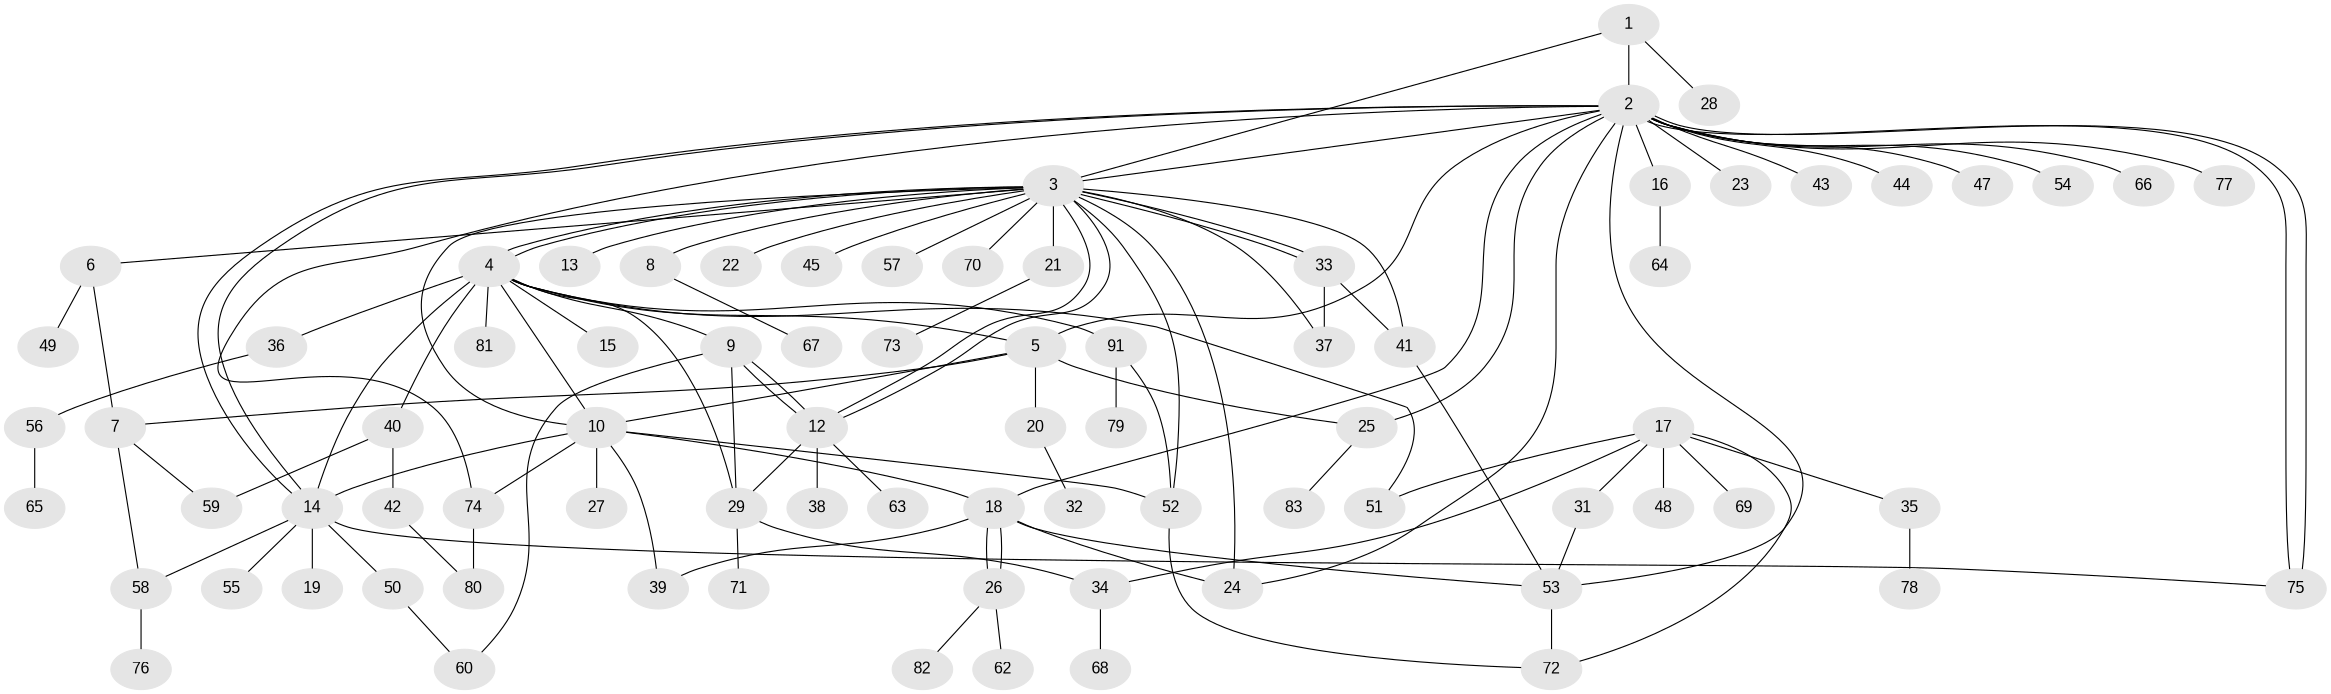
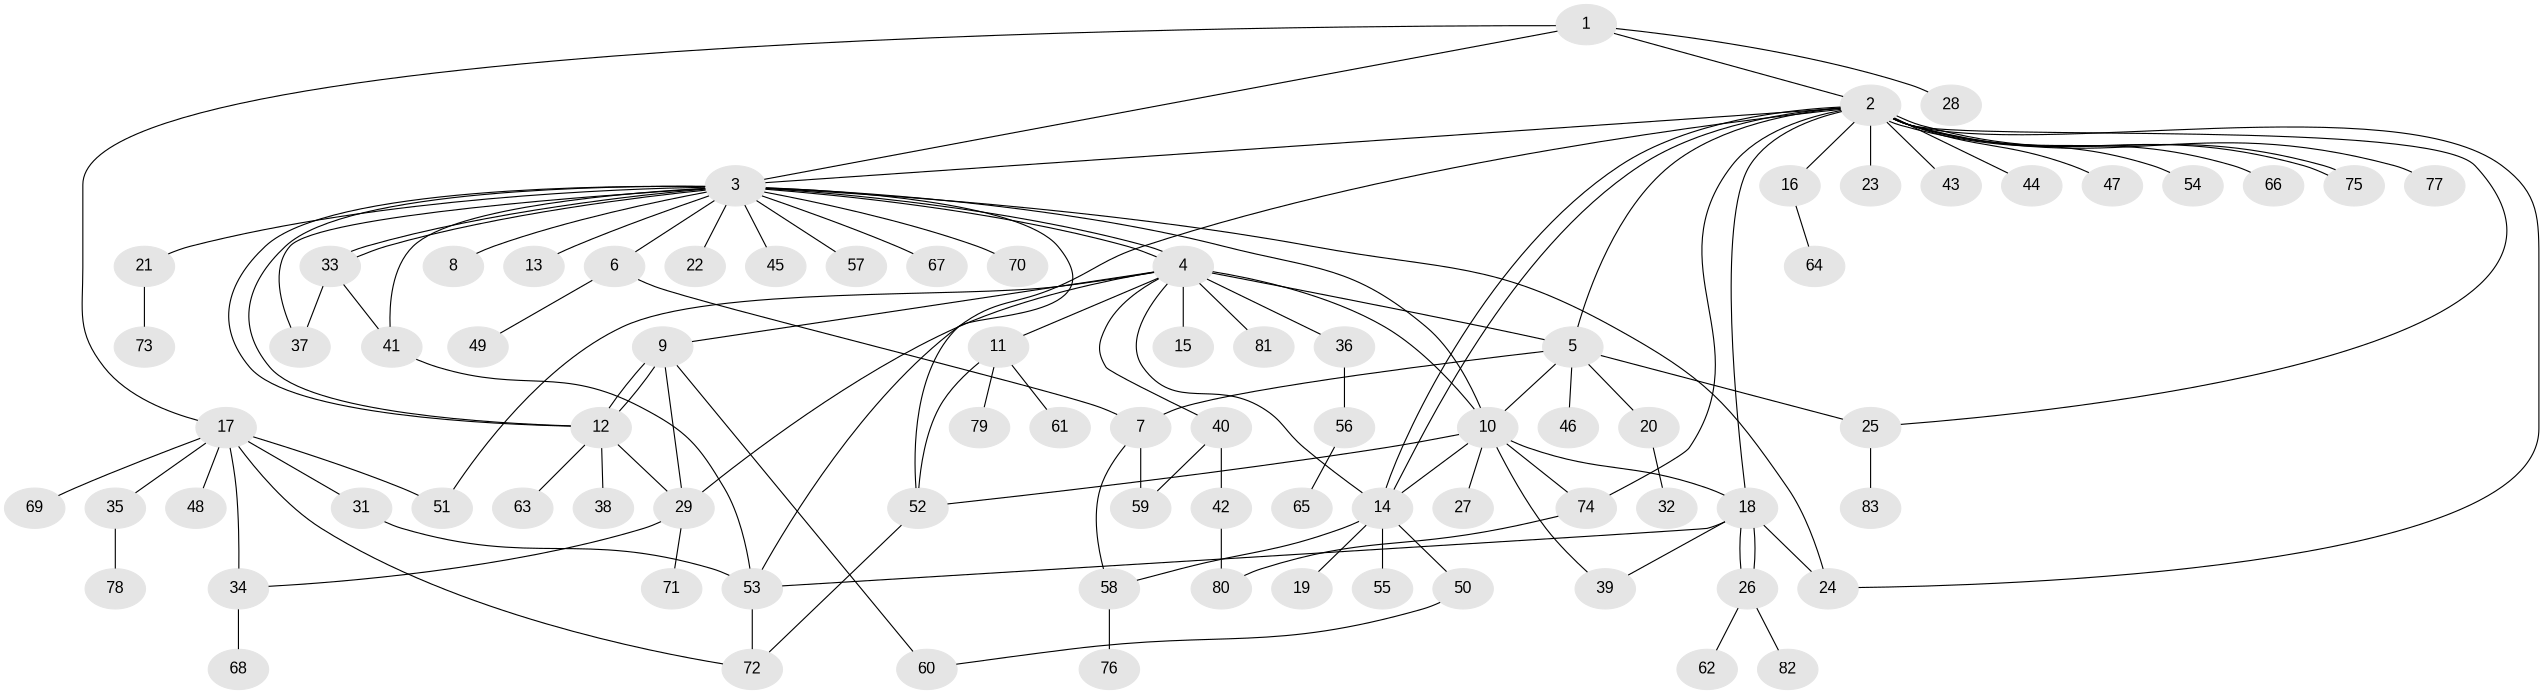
edge "1" -- "17": added
edge "8" -- "67": now "3" -- "67"
node "91": label "91" -> "11"
node "61": added
node "46": added
edge "14" -- "75": removed
